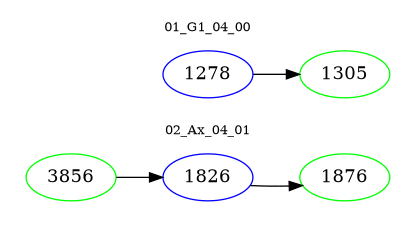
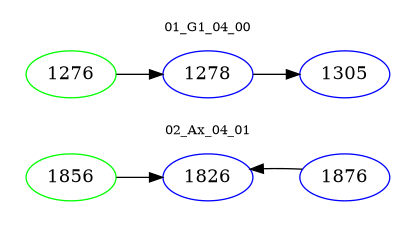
node "1276": added
node "1305": color green -> blue
node "3856": label "3856" -> "1856"
node "1876": color green -> blue
edge "1826" -> "1876": reversed
